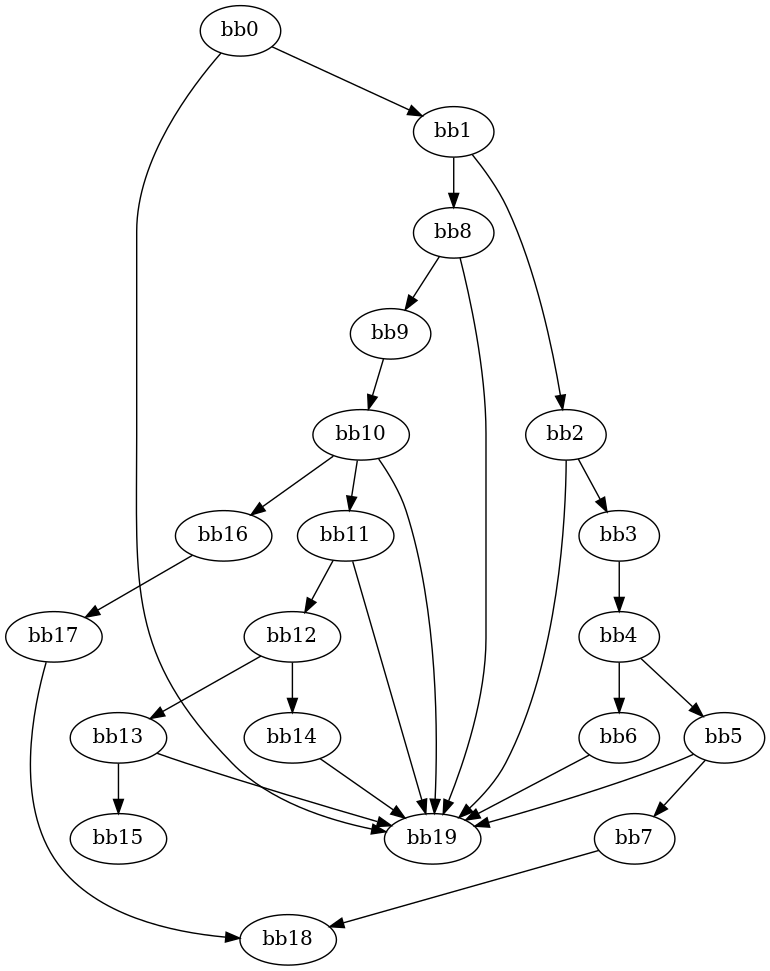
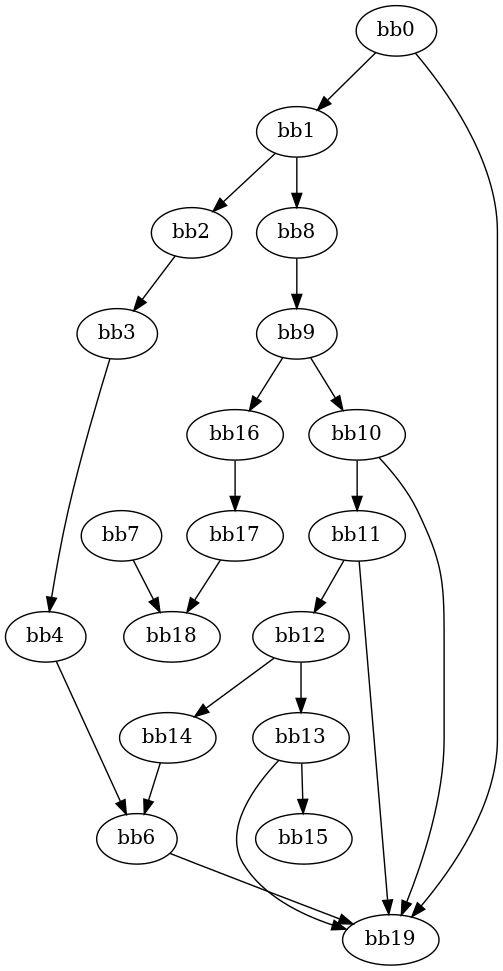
edge "bb10" -> "bb16": now "bb9" -> "bb16"
edge "bb8" -> "bb19": removed
edge "bb2" -> "bb19": removed
node "bb5": removed
edge "bb14" -> "bb19": now "bb14" -> "bb6"
